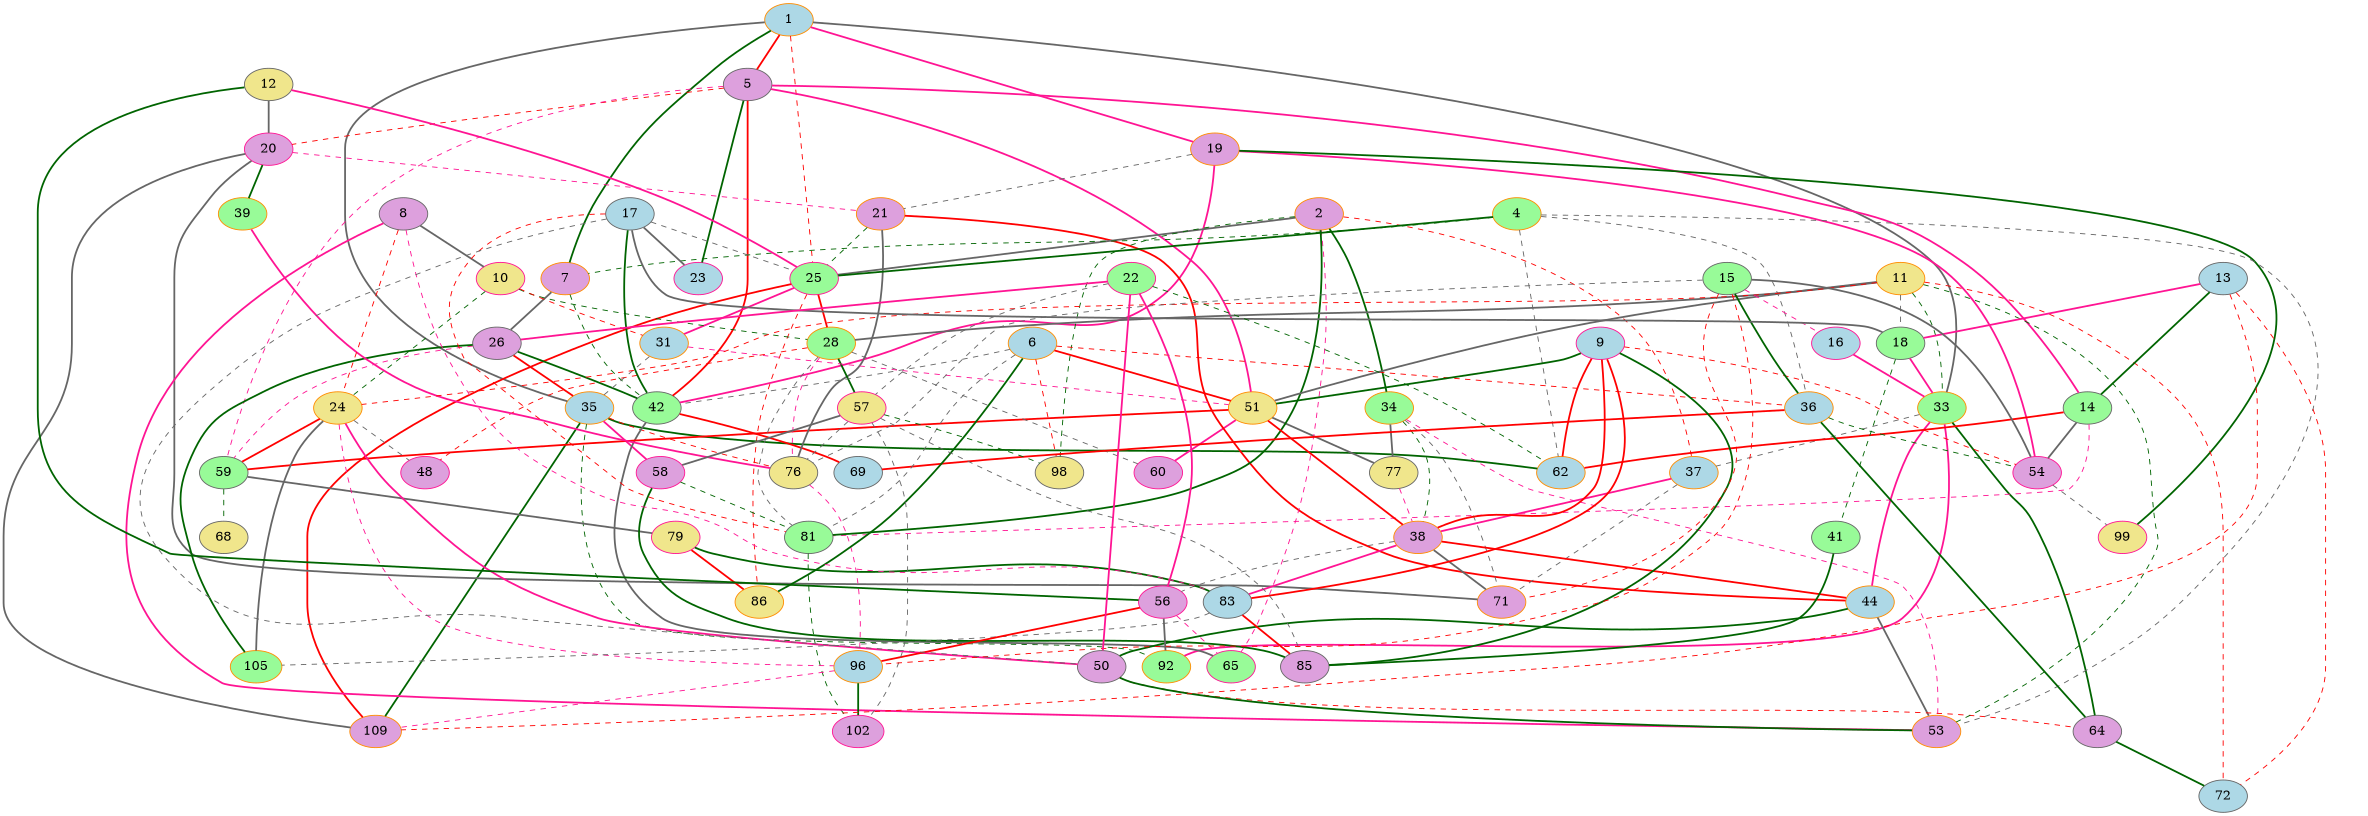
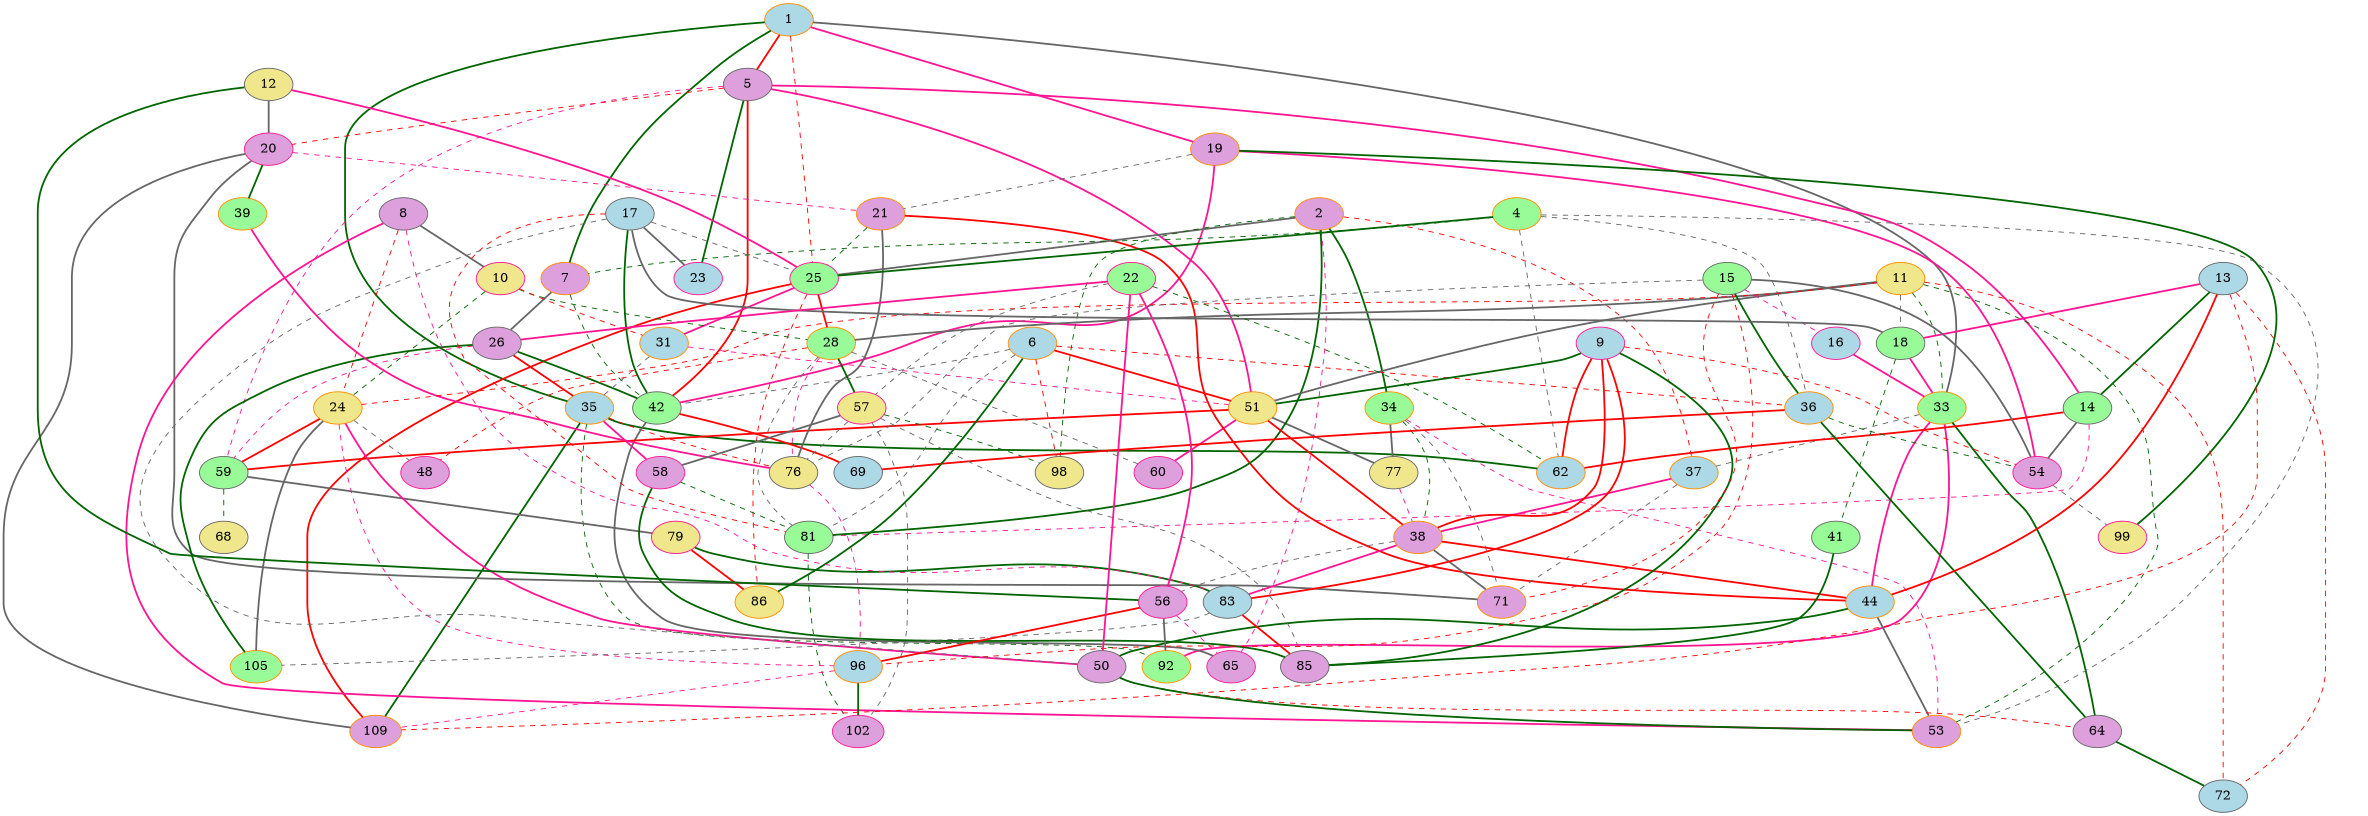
edge "1" -- "35": color gray40 -> darkgreen
edge "13" -- "44": added
node "65": fillcolor palegreen -> plum
